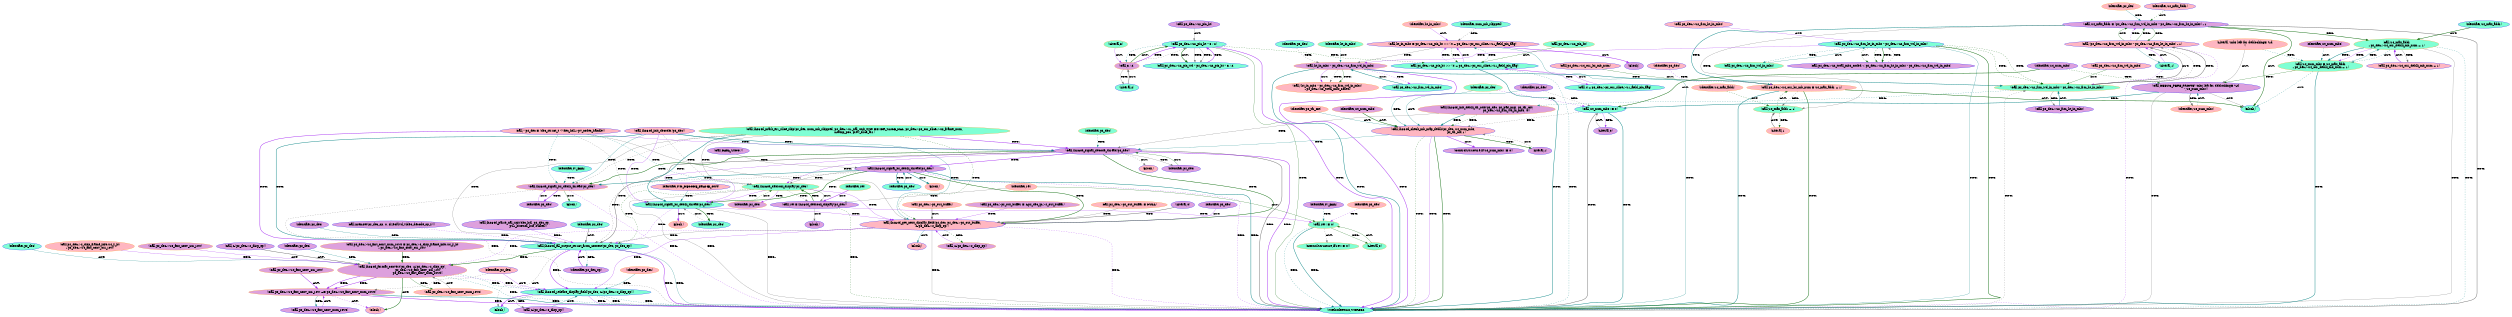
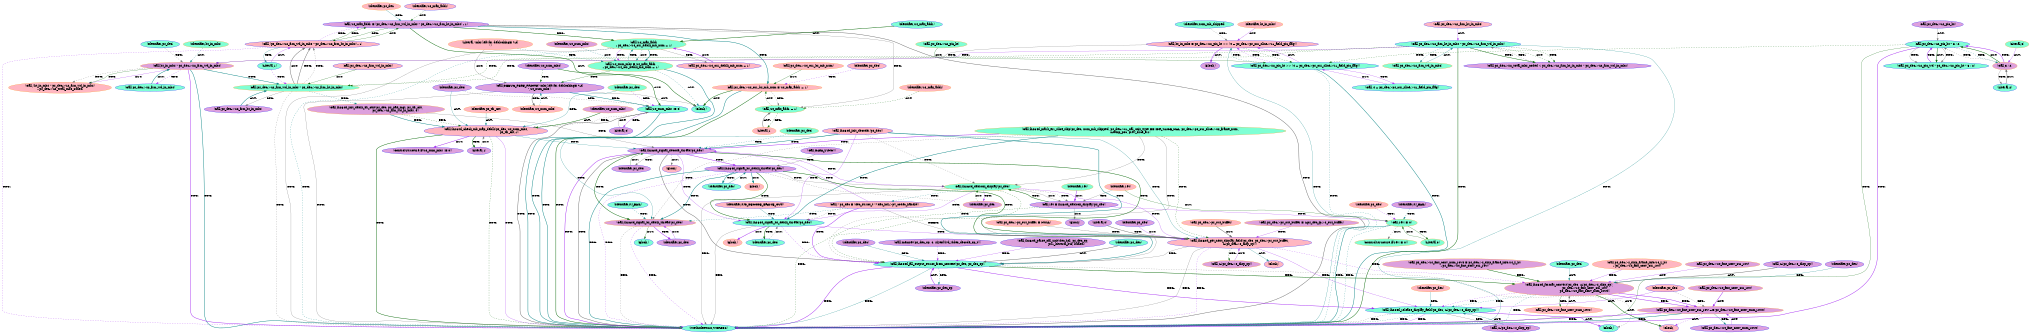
node "(Call,ps_dec->u4_cur_bs_mb_num)": color blue -> darkorange
edge "(Call,* ps_dec = (dec_struct_t *)(dec_hdl->pv_codec_handle))" -> "(Call,ih264d_deblock_display(ps_dec))": reversed
edge "(MethodReturn,WORD32)" -> "(Call,ps_dec->u2_frm_wd_in_mbs * ps_dec->u2_frm_ht_in_mbs)": reversed
